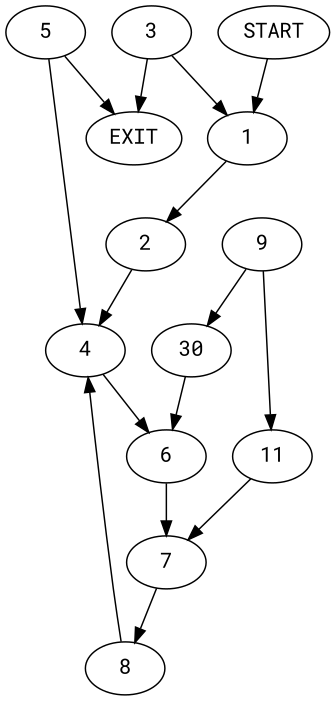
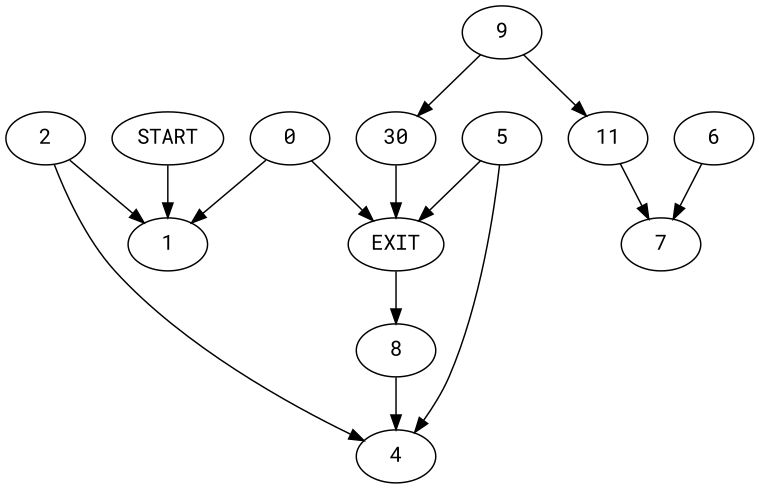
node "3": label "3" -> "0"
edge "1" -> "2": reversed
edge "30" -> "6": now "30" -> "EXIT"
edge "4" -> "6": removed
edge "7" -> "8": now "EXIT" -> "8"
